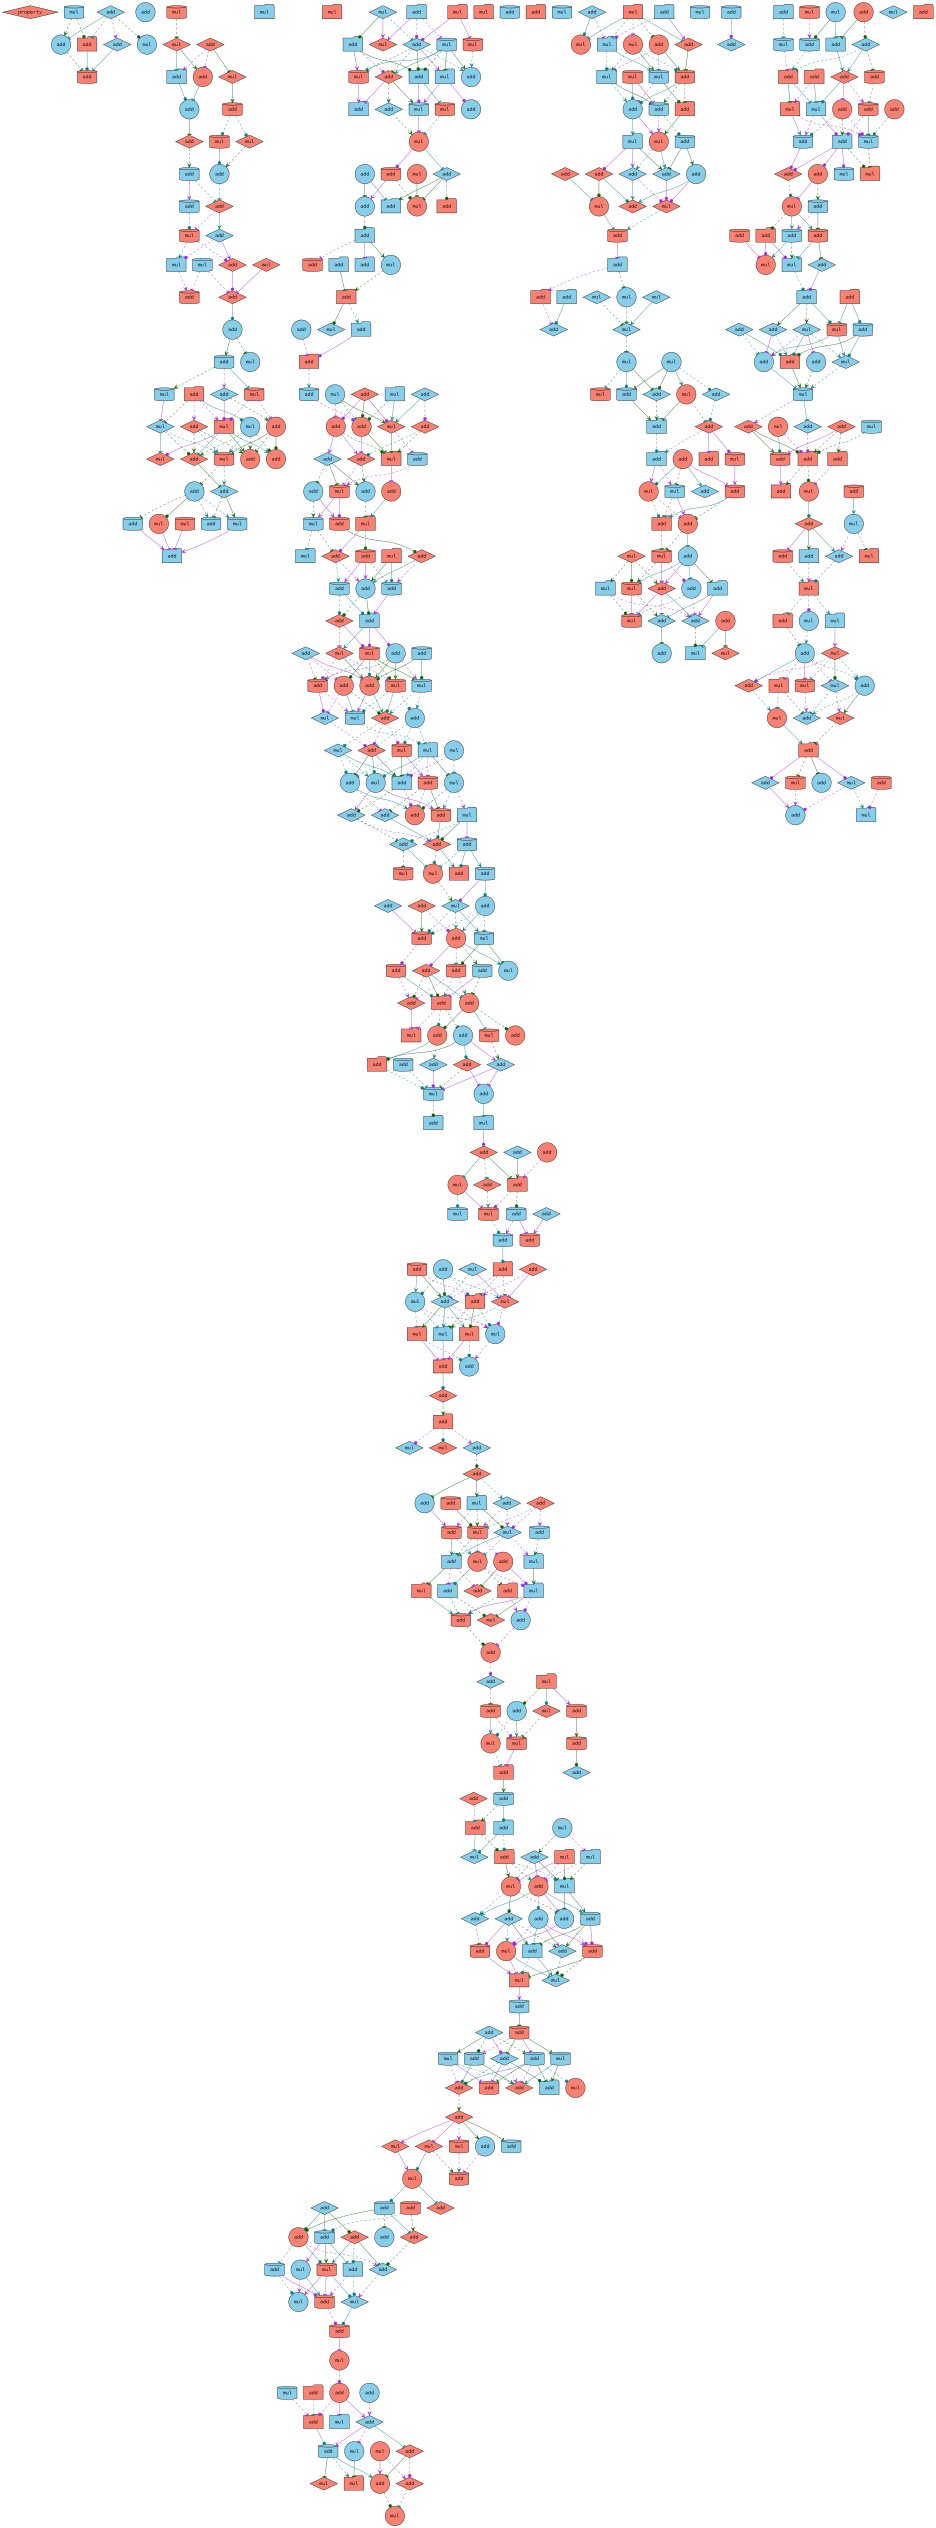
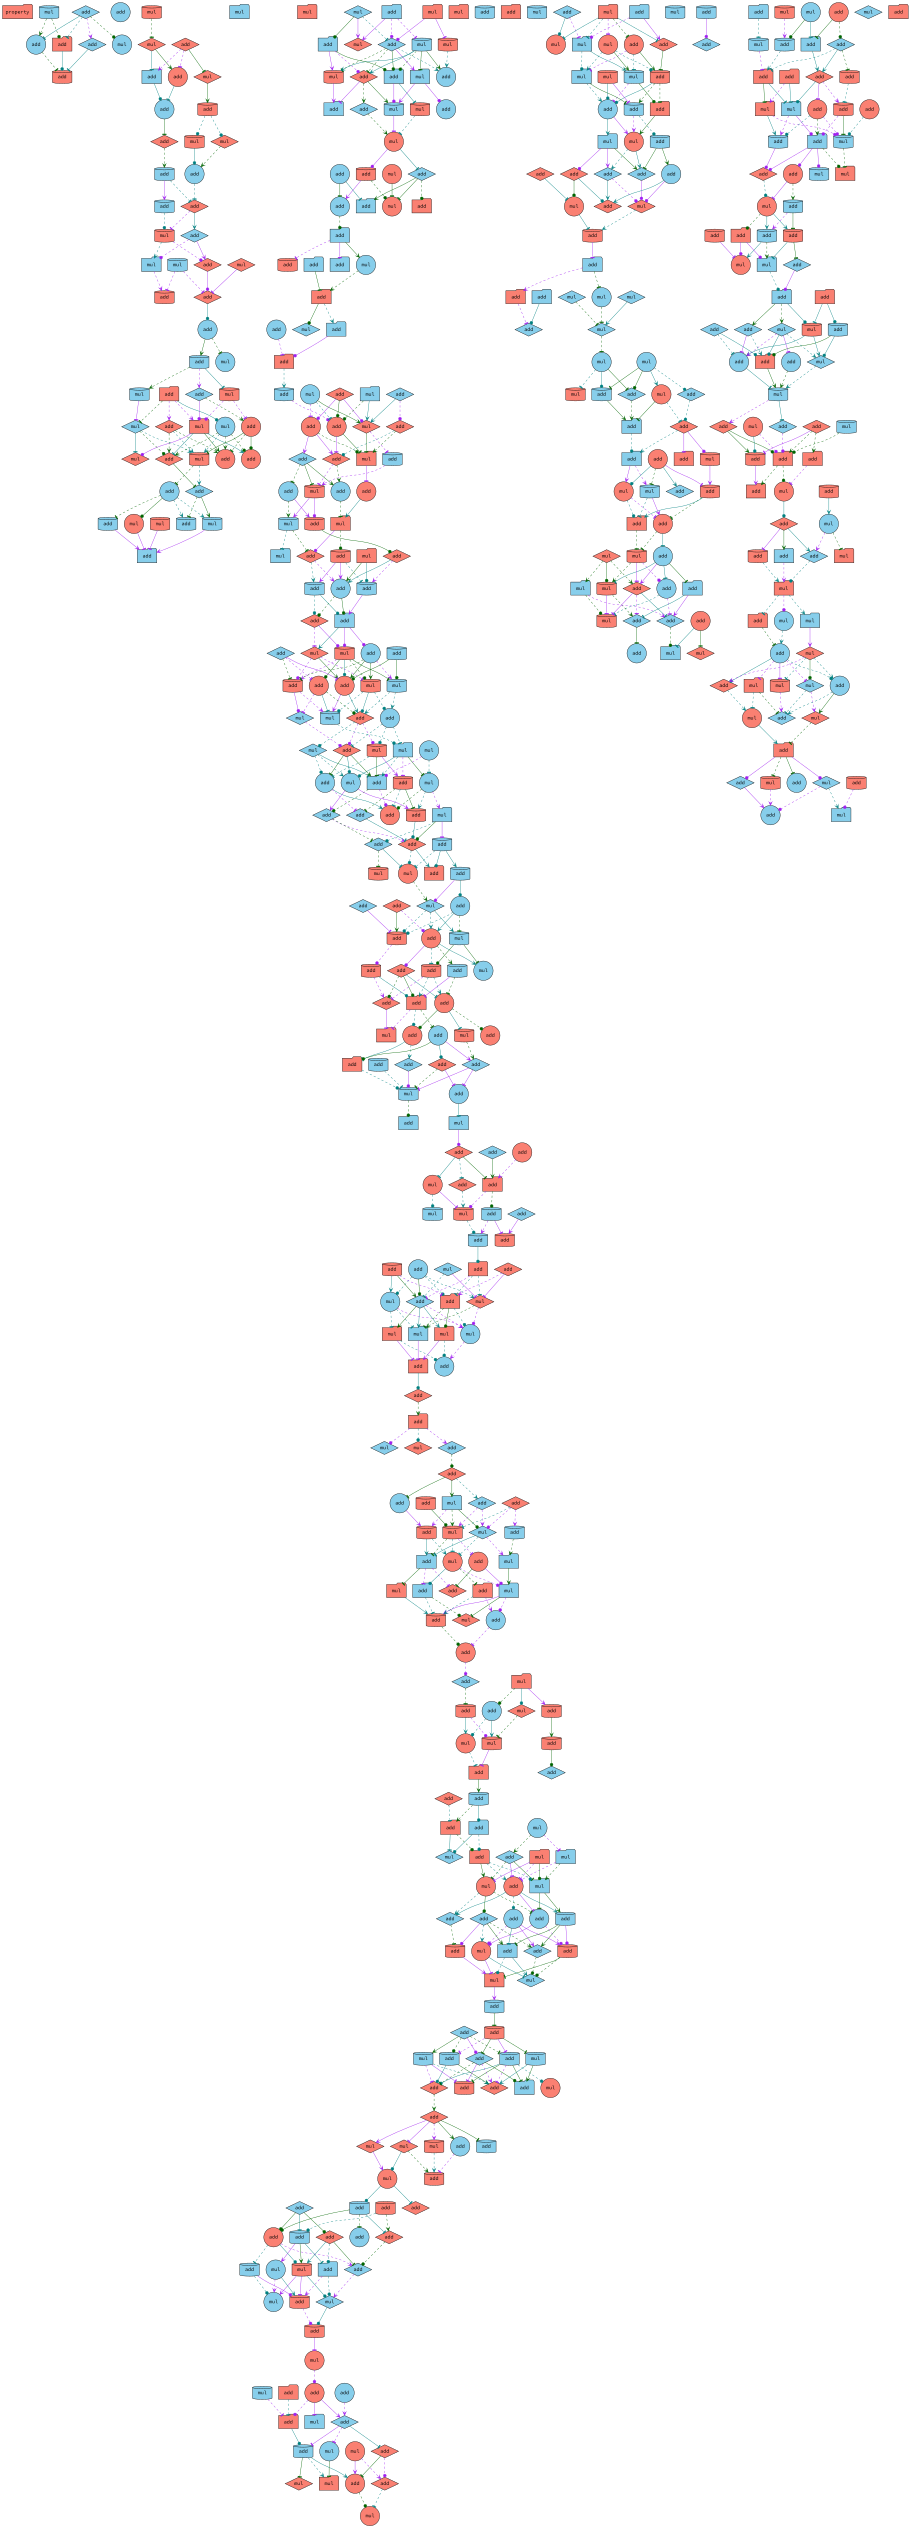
node "property": shape diamond -> folder
